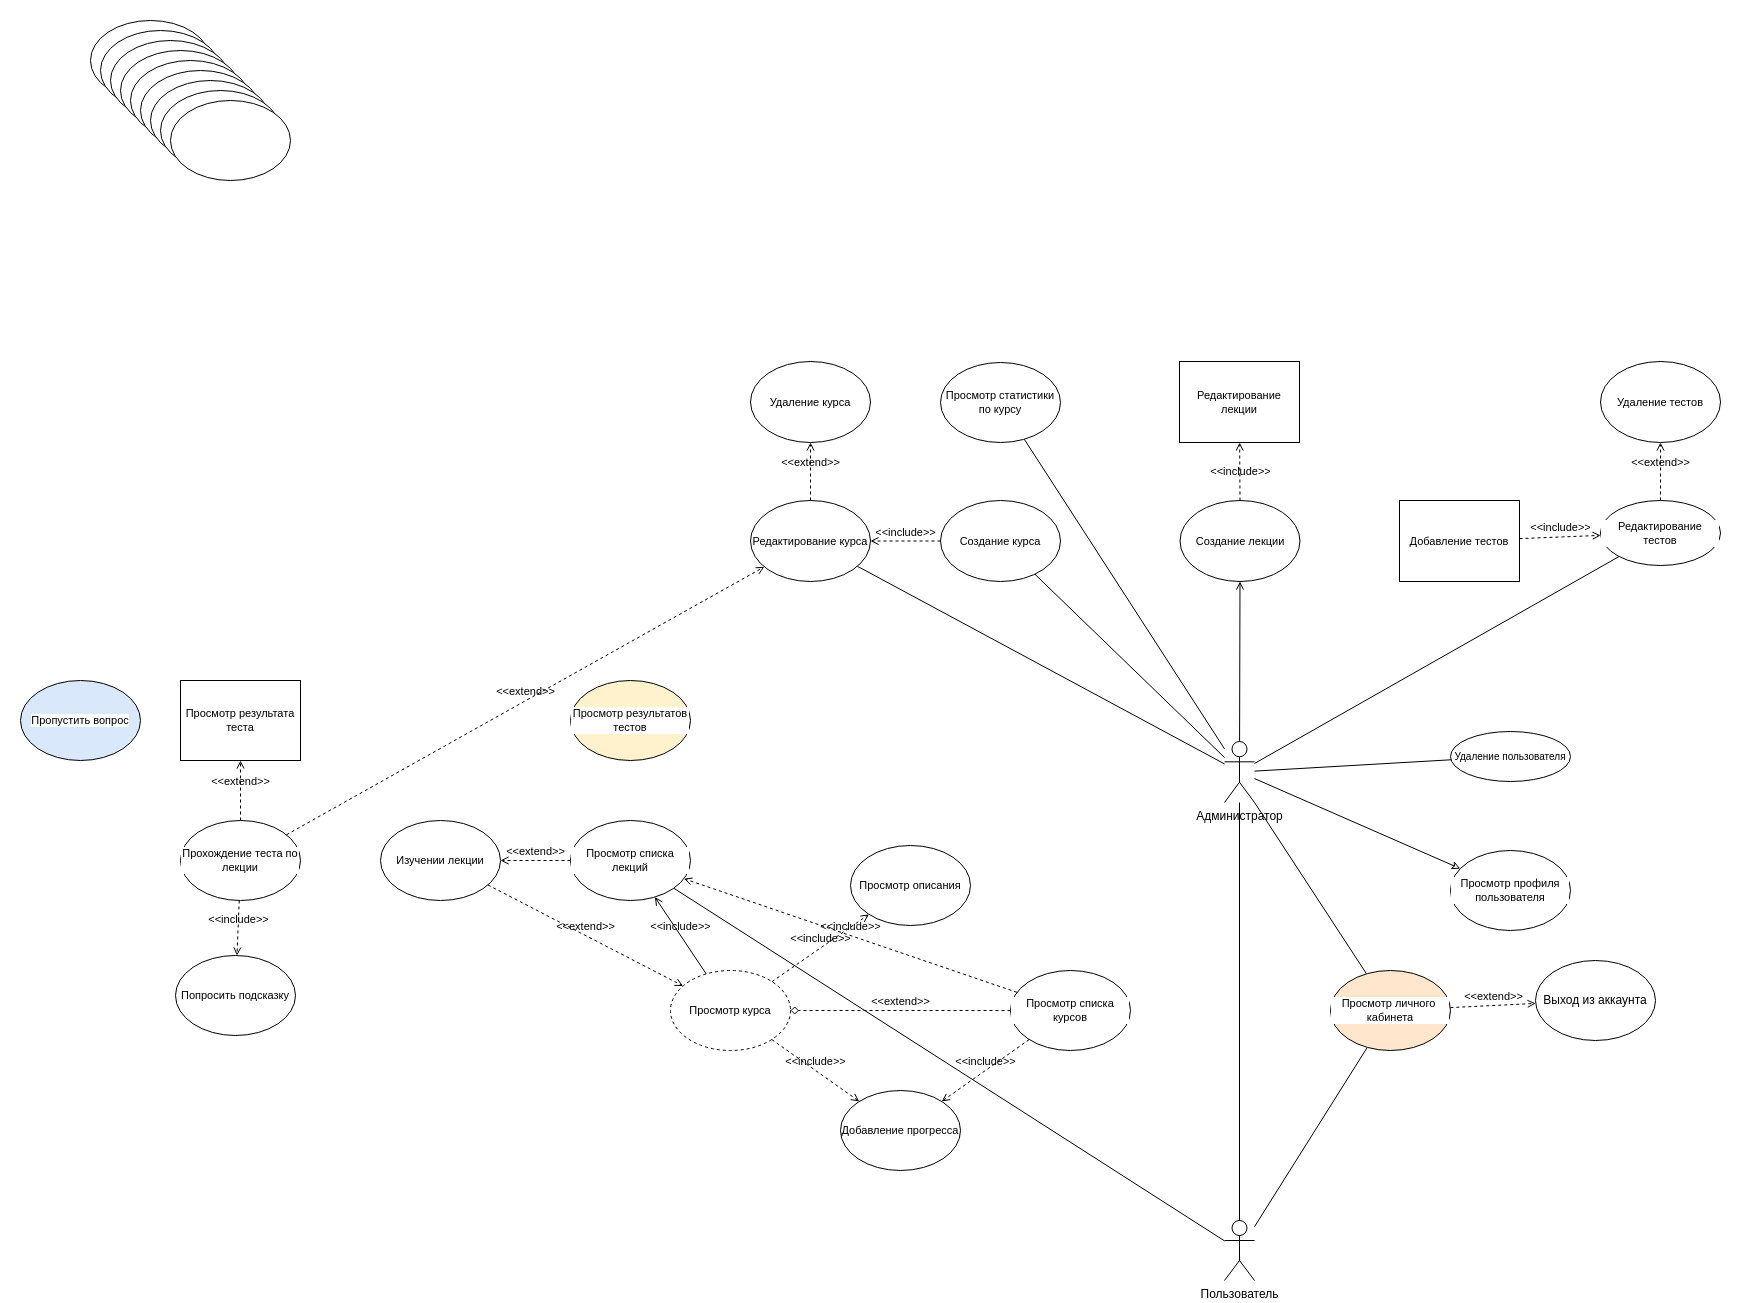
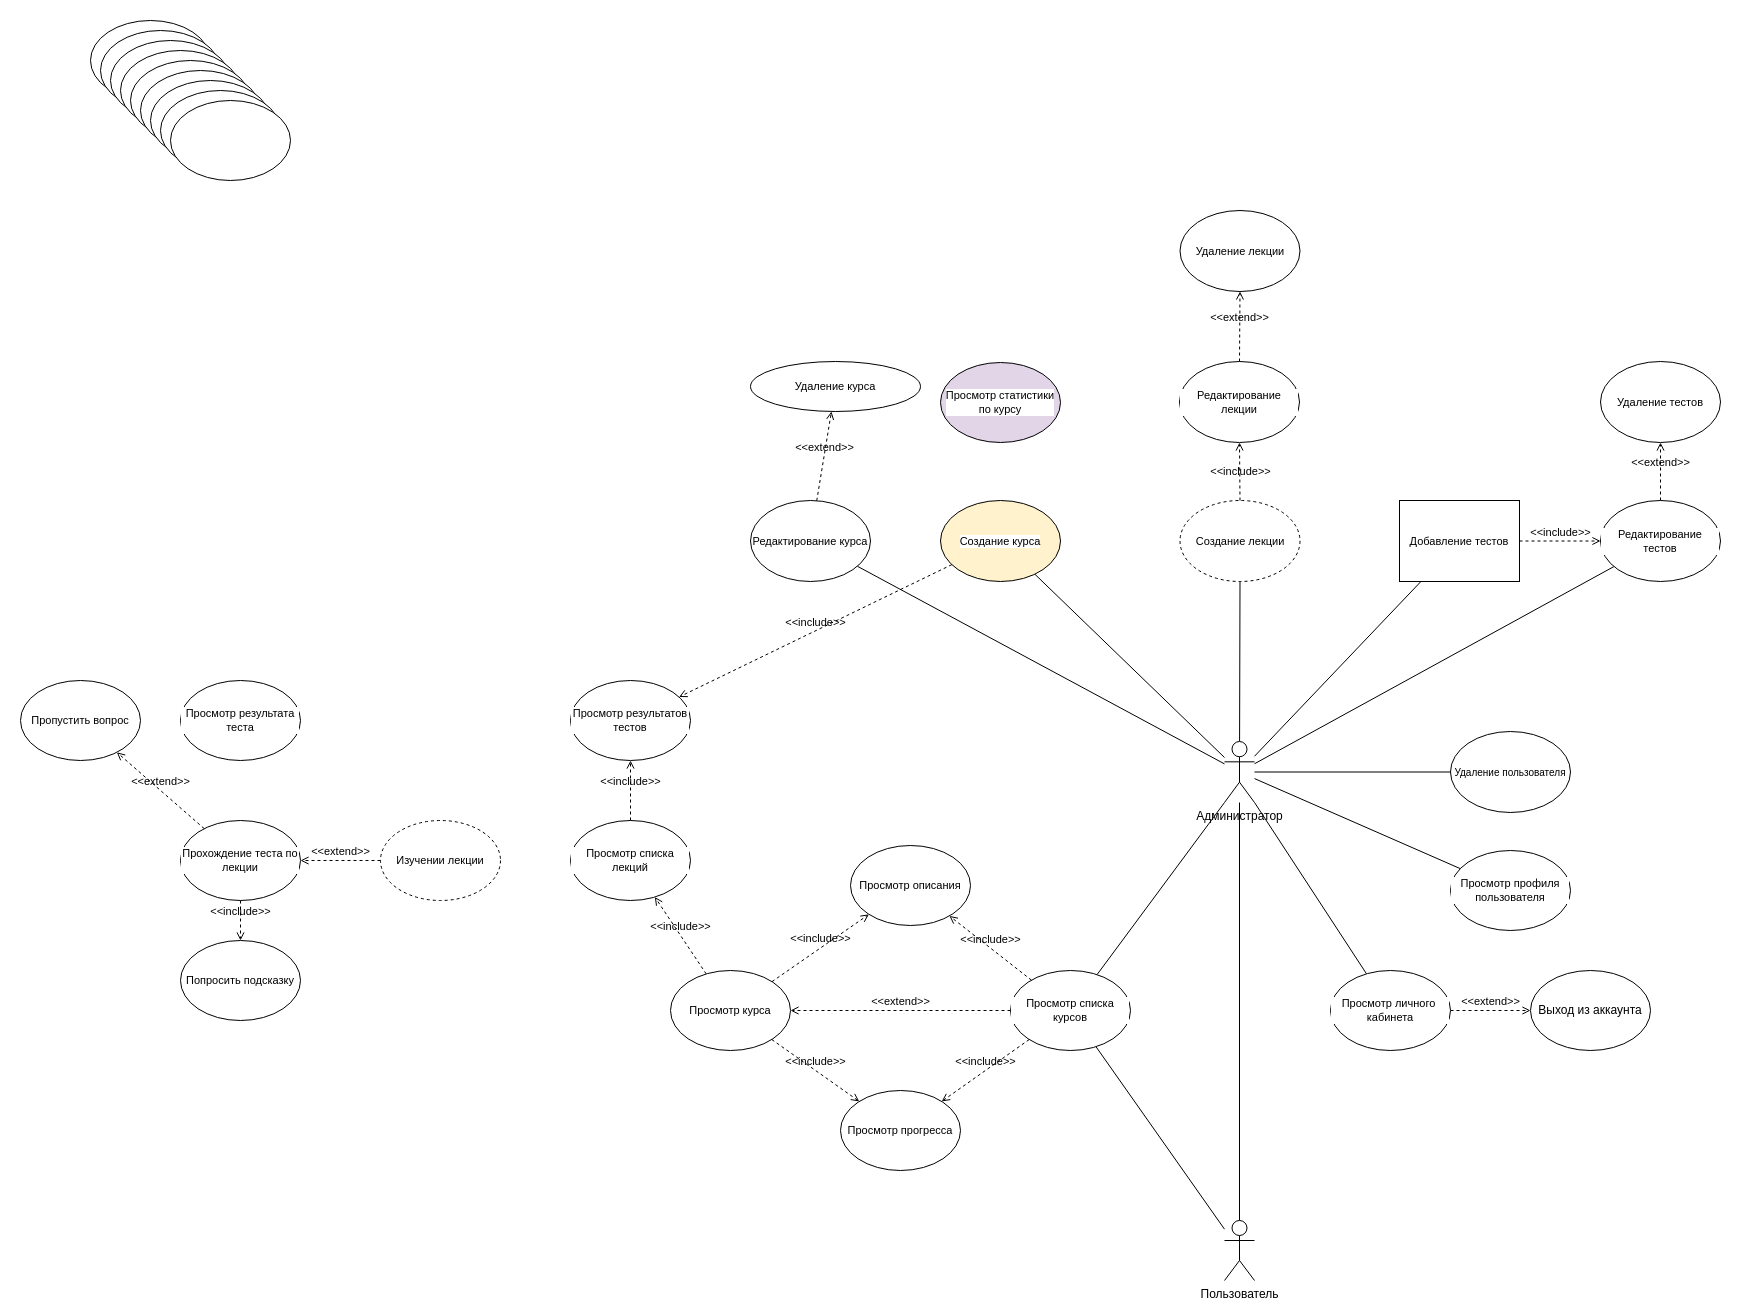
node "Удаление лекции": added
edge "Редактирование лекции" -> "Удаление лекции": added, label "<<extend>>"
node "Удаление курса": size 120x81 -> 170x50
node "Редактирование лекции": shape rectangle -> ellipse
node "Просмотр статистики по курсу": fillcolor #ffffff -> #e1d5e7
node "Редактирование тестов": size 120x65 -> 120x81
edge "Создание курса" -> "Редактирование курса": now "Создание курса" -> "Просмотр результатов тестов"
node "Создание курса": fillcolor #ffffff -> #fff2cc
node "Создание лекции": style solid -> dashed
edge "Администратор" -> "Создание лекции": arrowhead open -> none
edge "Просмотр статистики по курсу" -- "Администратор": now "Добавление тестов" -- "Администратор"
edge "Прохождение теста по лекции" -> "Редактирование курса": now "Прохождение теста по лекции" -> "Пропустить вопрос"
node "Пропустить вопрос": fillcolor #dae8fc -> #ffffff
node "Просмотр результата теста": shape rectangle -> ellipse
node "Просмотр результатов тестов": fillcolor #fff2cc -> #ffffff
node "Удаление пользователя": size 120x50 -> 120x81
edge "Прохождение теста по лекции" -> "Просмотр результата теста": removed, label "<<extend>>"
edge "Просмотр списка лекций" -> "Просмотр результатов тестов": added, label "<<include>>"
node "Изучении лекции": style solid -> dashed
edge "Просмотр списка лекций" -> "Изучении лекции": removed, label "<<extend>>"
edge "Администратор" -> "Просмотр профиля пользователя": arrowhead classic -> none
edge "Администратор" -- "Просмотр списка курсов": added
edge "Изучении лекции" -> "Просмотр курса": now "Изучении лекции" -> "Прохождение теста по лекции"
edge "Просмотр курса" -> "Просмотр списка лекций": style solid -> dashed
edge "Просмотр списка курсов" -> "Просмотр списка лекций": now "Просмотр списка курсов" -> "Просмотр описания"
node "Попросить подсказку": moved (236, 996) -> (241, 981)
node "Выход из аккаунта": moved (1596, 1001) -> (1591, 1011)
node "Просмотр курса": style dashed -> solid
edge "Просмотр списка курсов" -> "Просмотр курса": arrowhead diamond -> open
node "Просмотр личного кабинета": fillcolor #ffe6cc -> #ffffff
edge "Просмотр списка лекций" -- "Пользователь": now "Просмотр списка курсов" -- "Пользователь"
node "Добавление прогресса": label "Добавление прогресса" -> "Просмотр прогресса"
edge "Просмотр личного кабинета" -- "Пользователь": removed
